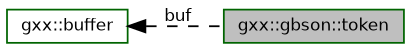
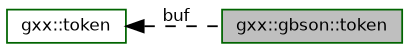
node "gxx::buffer": label "gxx::buffer" -> "gxx::token"
